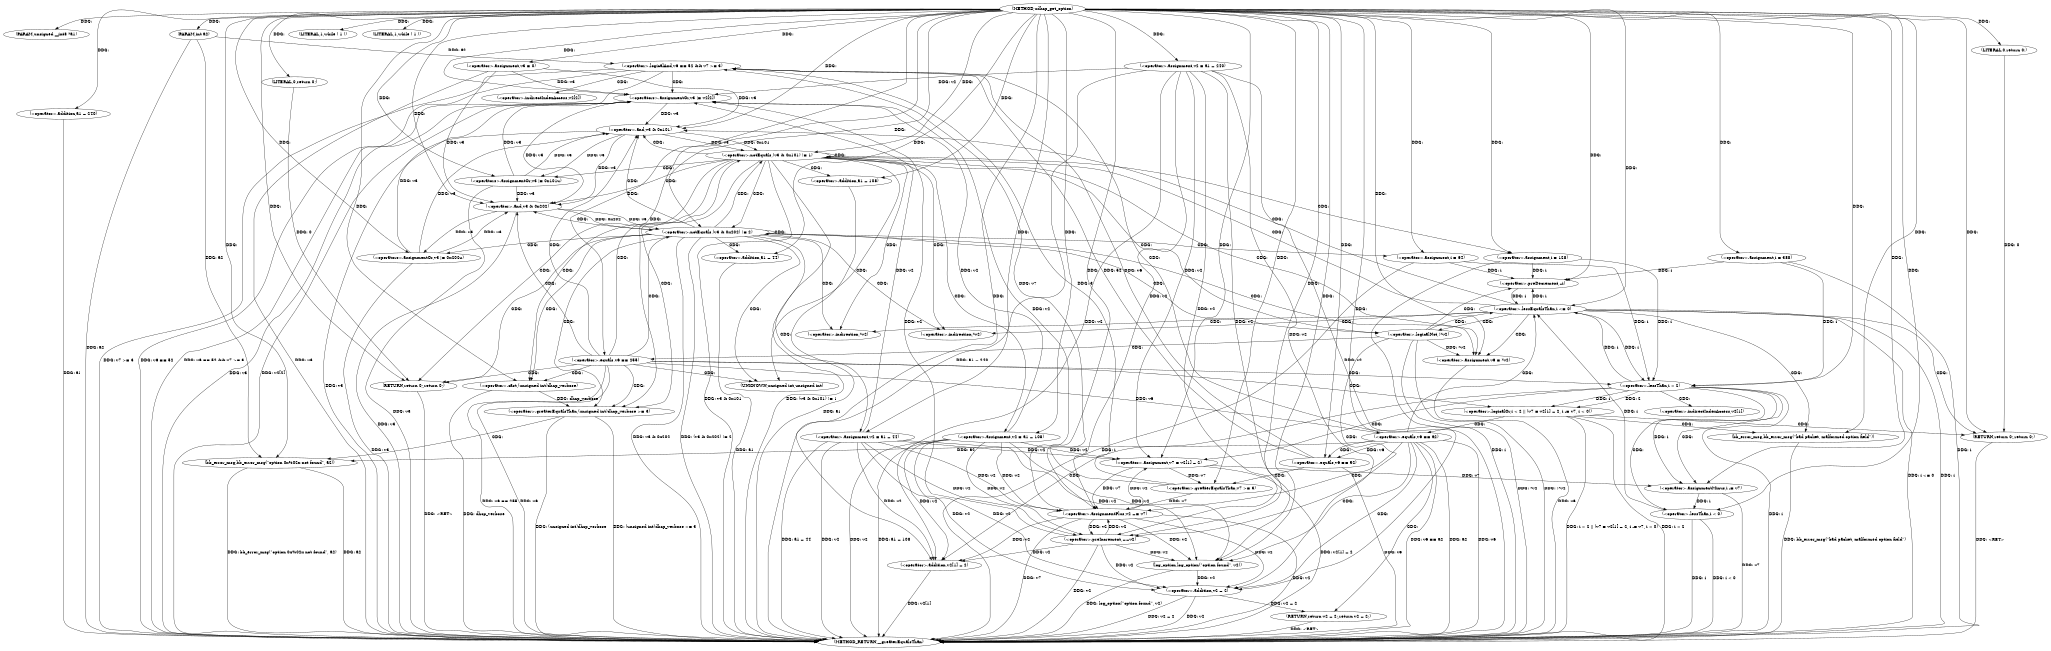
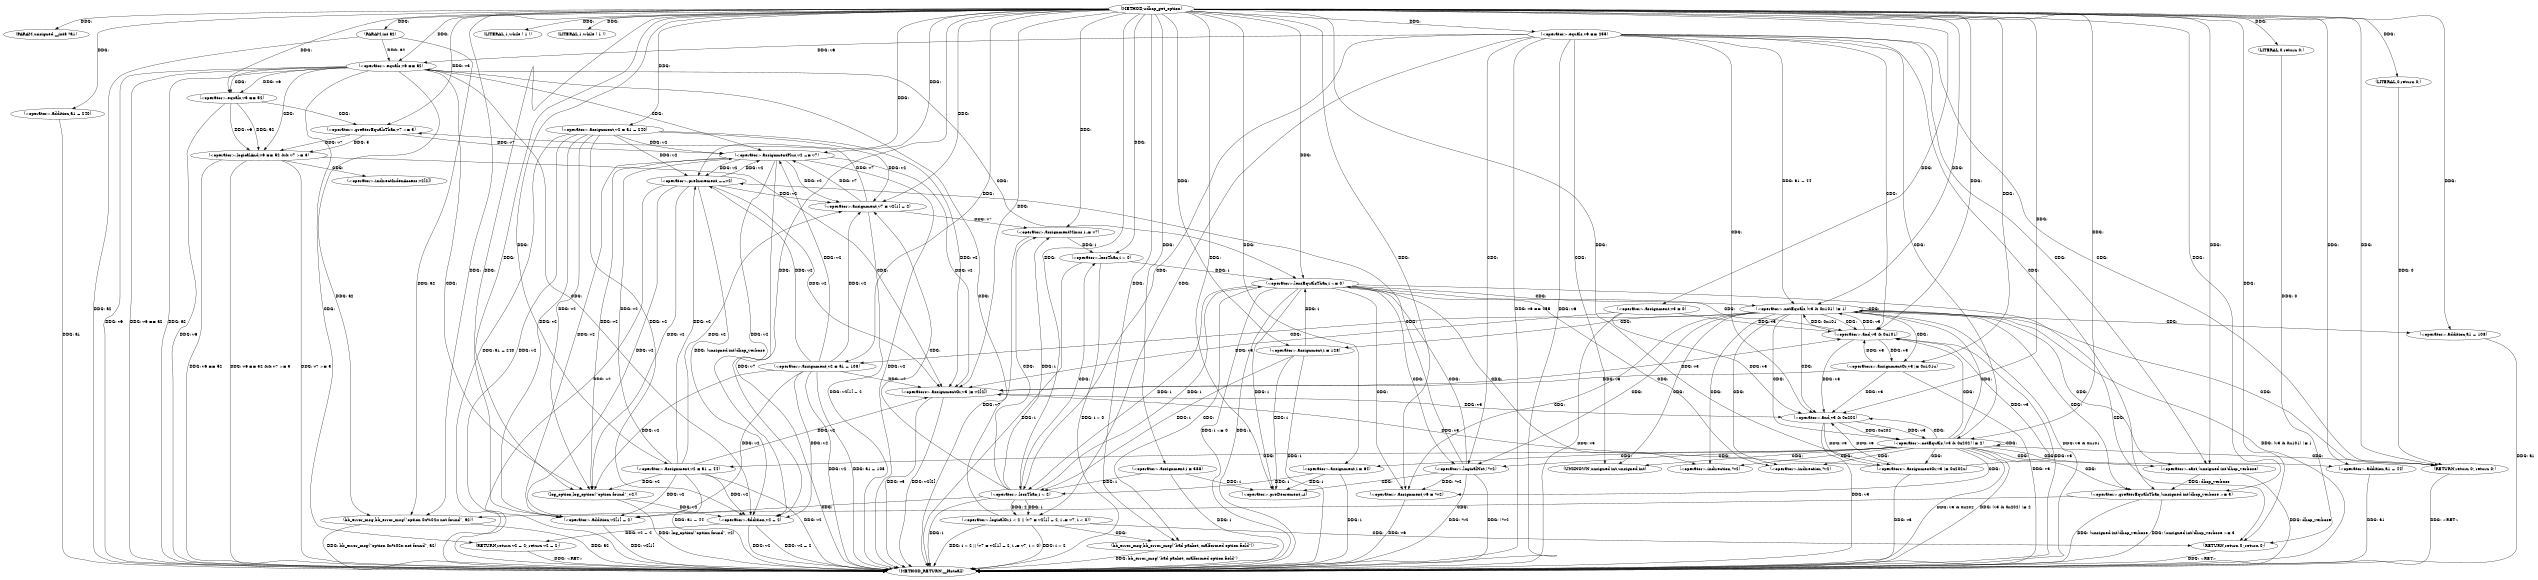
edge "(METHOD,udhcp_get_option)" -> "(<operator>.equals,v6 == a2)": added, label "DDG:"
edge "(PARAM,int a2)" -> "(<operator>.logicalAnd,v6 == 52 && v7 >= 3)": now "(PARAM,int a2)" -> "(<operator>.equals,v6 == a2)"
edge "(<operator>.preIncrement,++v2)" -> "(<operator>.assignment,v7 = v2[1] + 2)": added, label "DDG: v2"
edge "(<operator>.equals,v6 == 255)" -> "(<operator>.notEquals,(v3 & 0x101) != 1)": label "CDG: " -> "DDG: a1 + 44"
edge "(METHOD,udhcp_get_option)" -> "(<operator>.greaterEqualsThan,v7 >= 3)": label "DDG: " -> "DDG: v3"
edge "(<operator>.preDecrement,--i)" -> "(<operator>.lessEqualsThan,i <= 0)": now "(<operator>.assignment,i = 128)" -> "(<operator>.lessEqualsThan,i <= 0)"
edge "(<operator>.logicalNot,!*v2)" -> "(<operator>.equals,v6 == 255)": reversed
node "(<operator>.indirectIndexAccess,v2[1])": removed
edge "(<operator>.preIncrement,++v2)" -> "(<operator>.addition,v2 + 2)": label "DDG: v2" -> "DDG: (unsigned int)dhcp_verbose"
node "(METHOD_RETURN,__greaterEqualsThan)": label "(METHOD_RETURN,__greaterEqualsThan)" -> "(METHOD_RETURN,__fastcall)"
